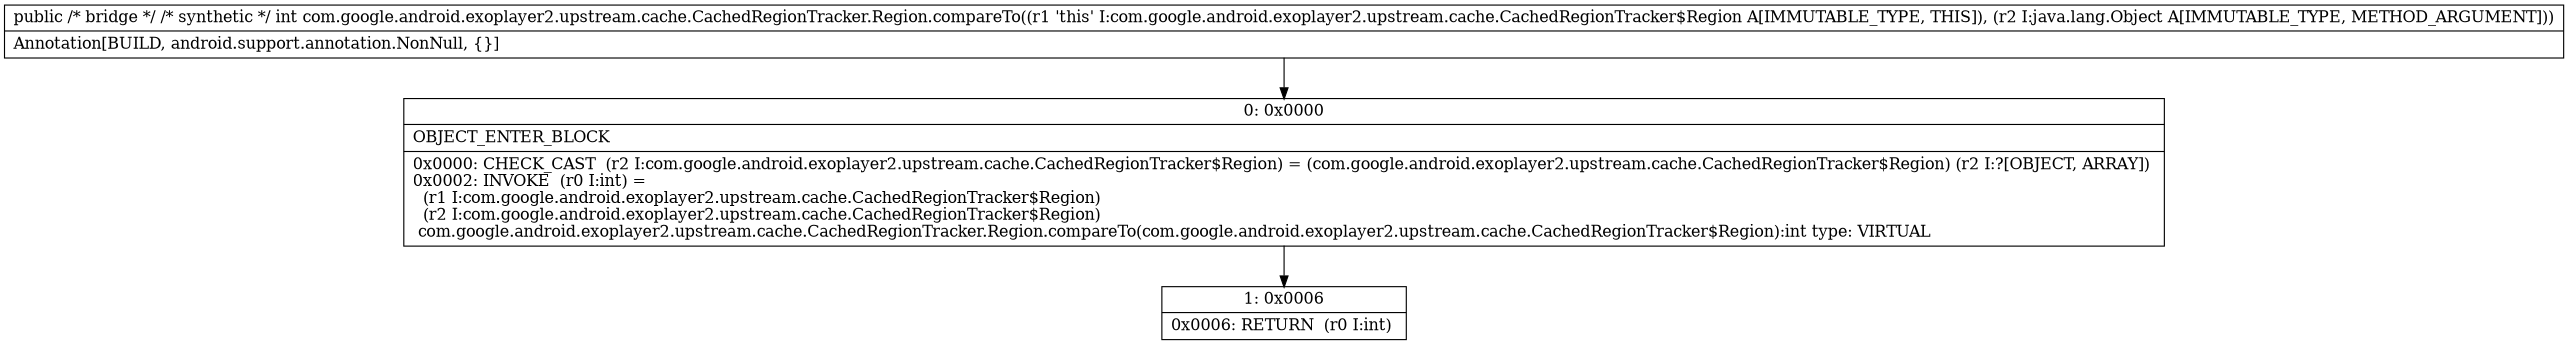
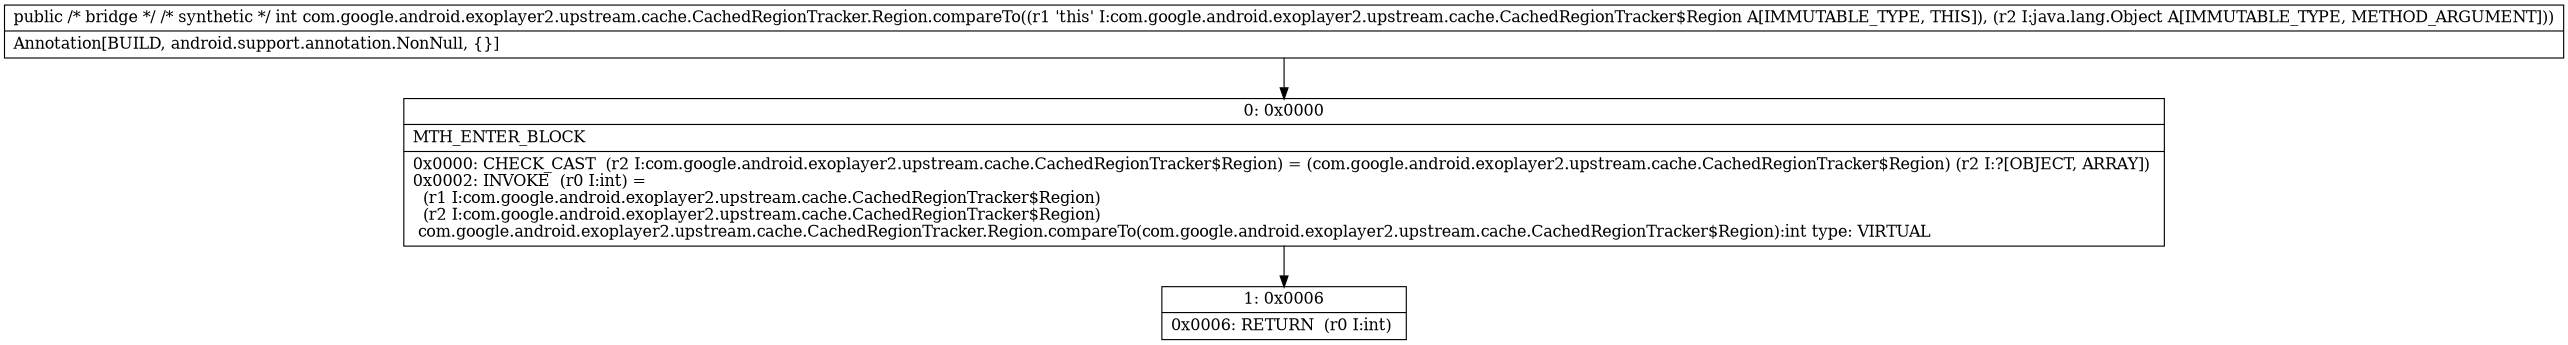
node "0: 0x0000": text "OBJECT_ENTER_BLOCK" -> "MTH_ENTER_BLOCK"
